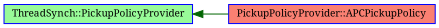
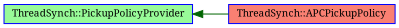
node "PickupPolicyProvider::APCPickupPolicy": label "PickupPolicyProvider::APCPickupPolicy" -> "ThreadSynch::APCPickupPolicy"
